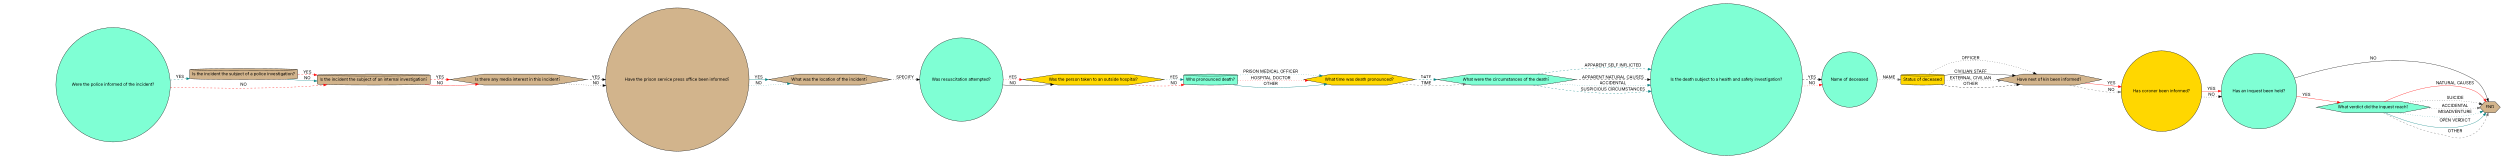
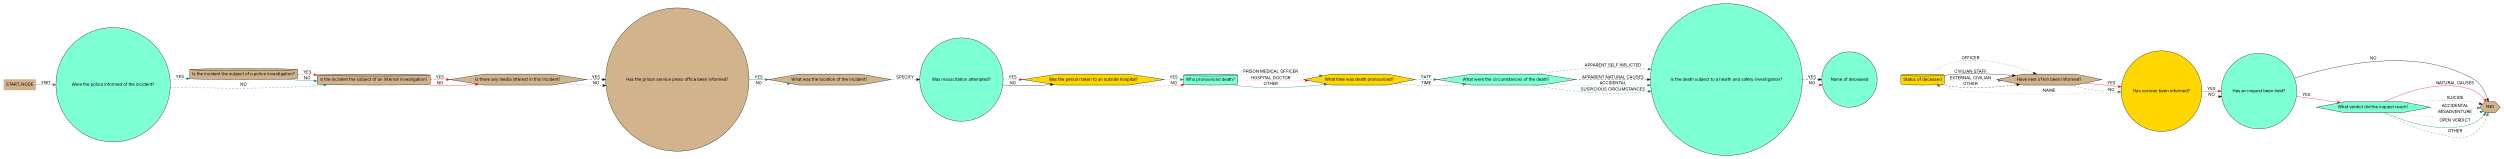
node "Have the prison service press office been informed?": label "Have the prison service press office been informed?" -> "Has the prison service press office been informed?"
edge "Name of deceased" -> "Status of deceased": now "Has coroner been informed?" -> "Status of deceased"
node "START_NODE": added
edge "Were the police informed of the incident?" -> "Is the incident the subject of an internal investigation?": color red -> teal
